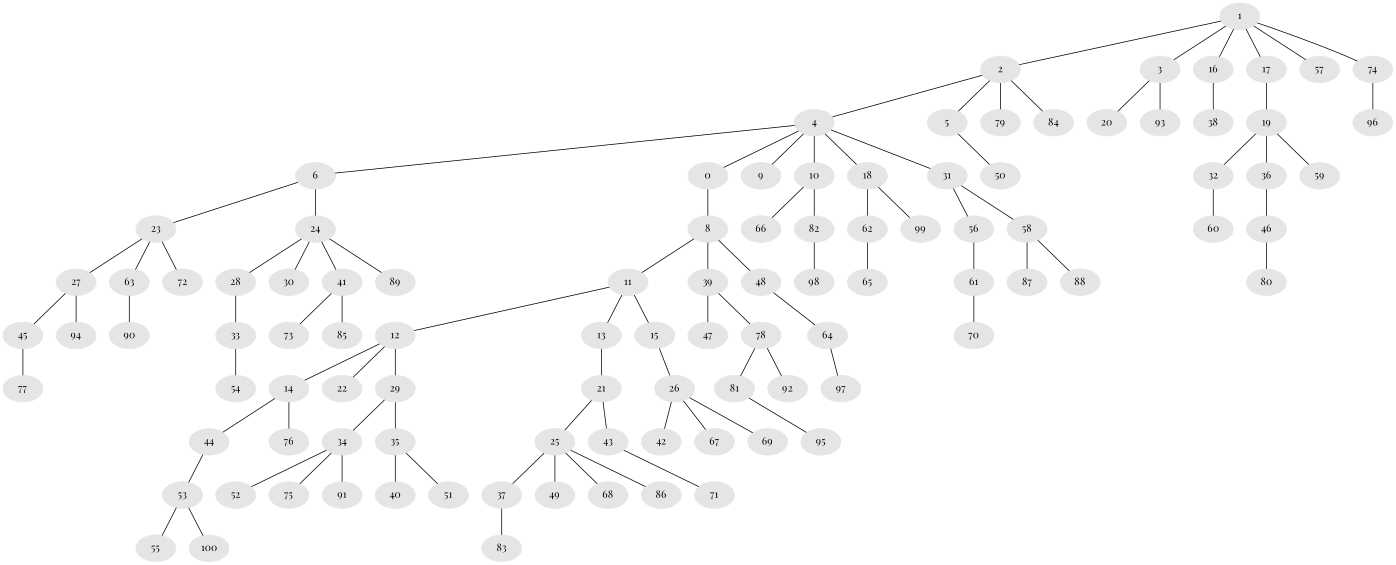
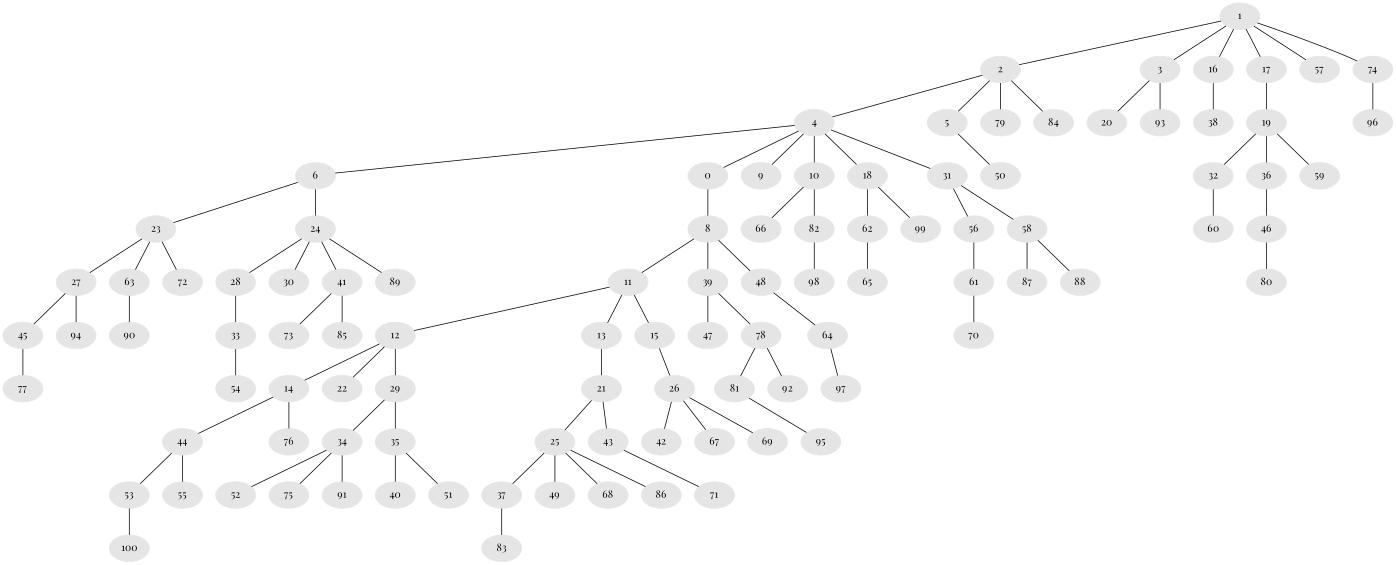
edge "53" -- "55": now "44" -- "55"
